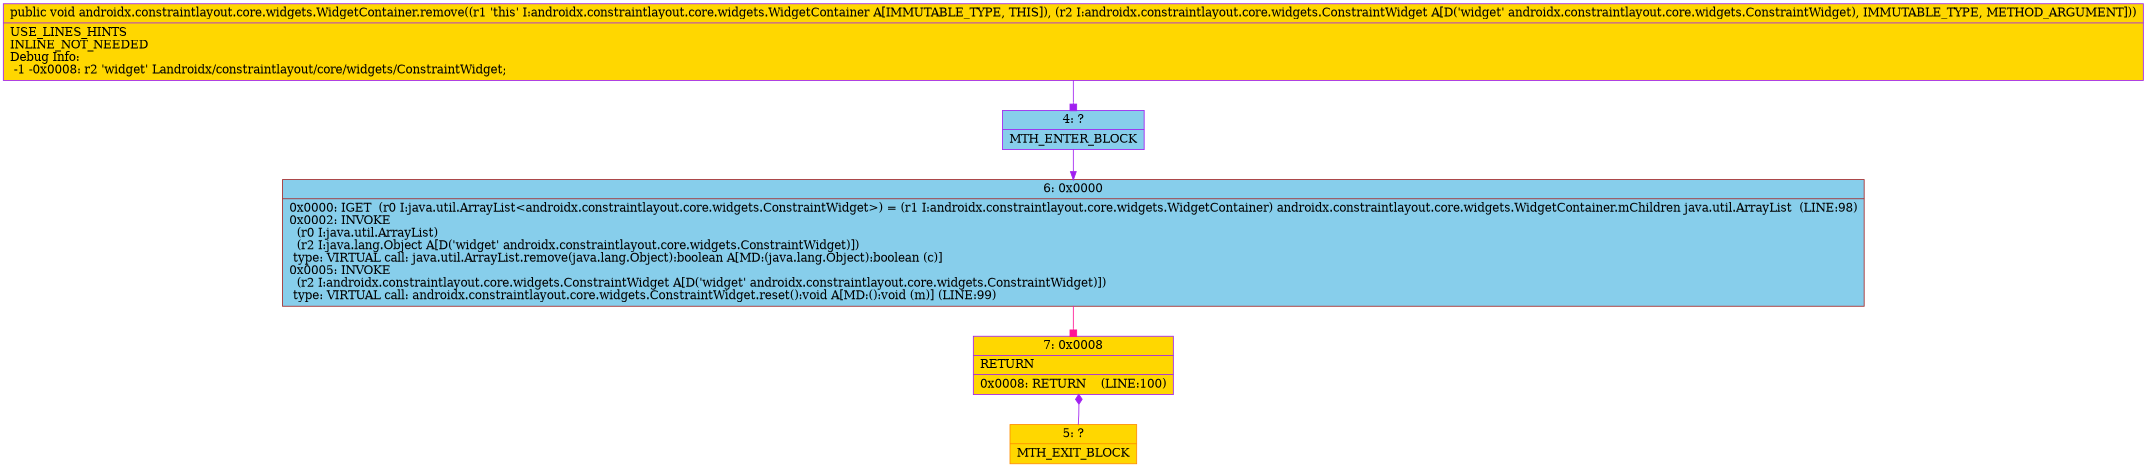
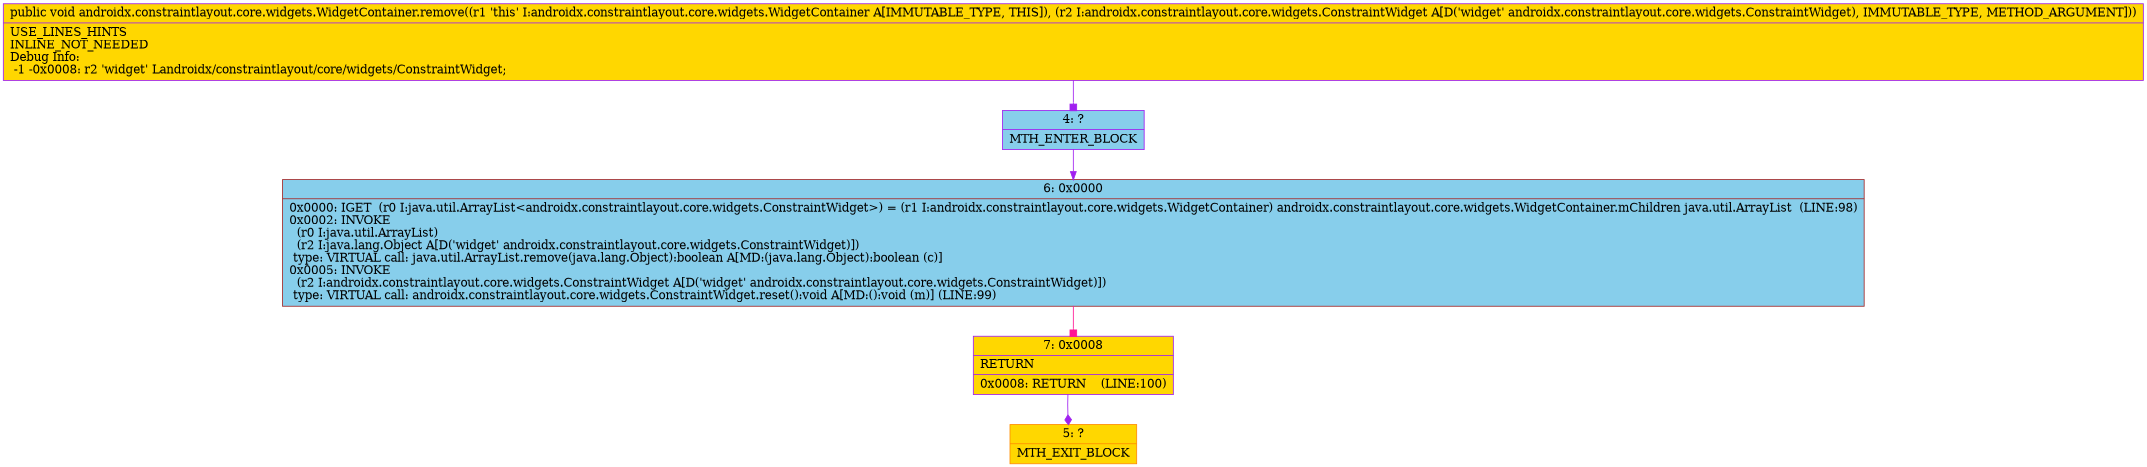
edge "5: ?" -> "7: 0x0008": reversed
